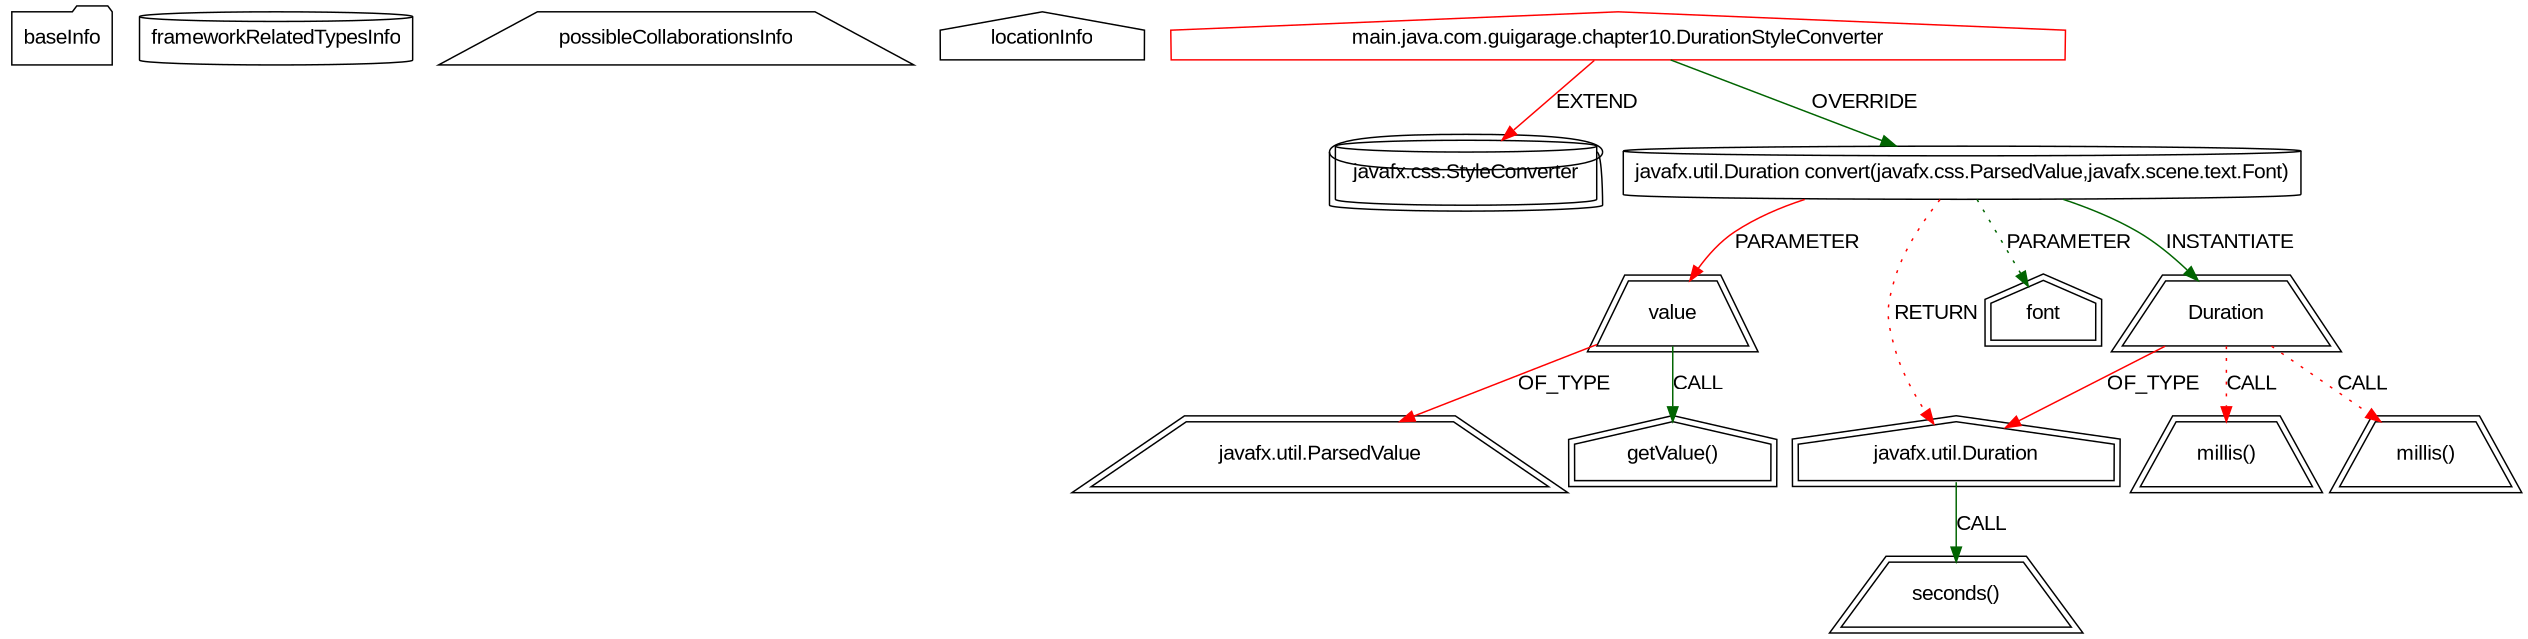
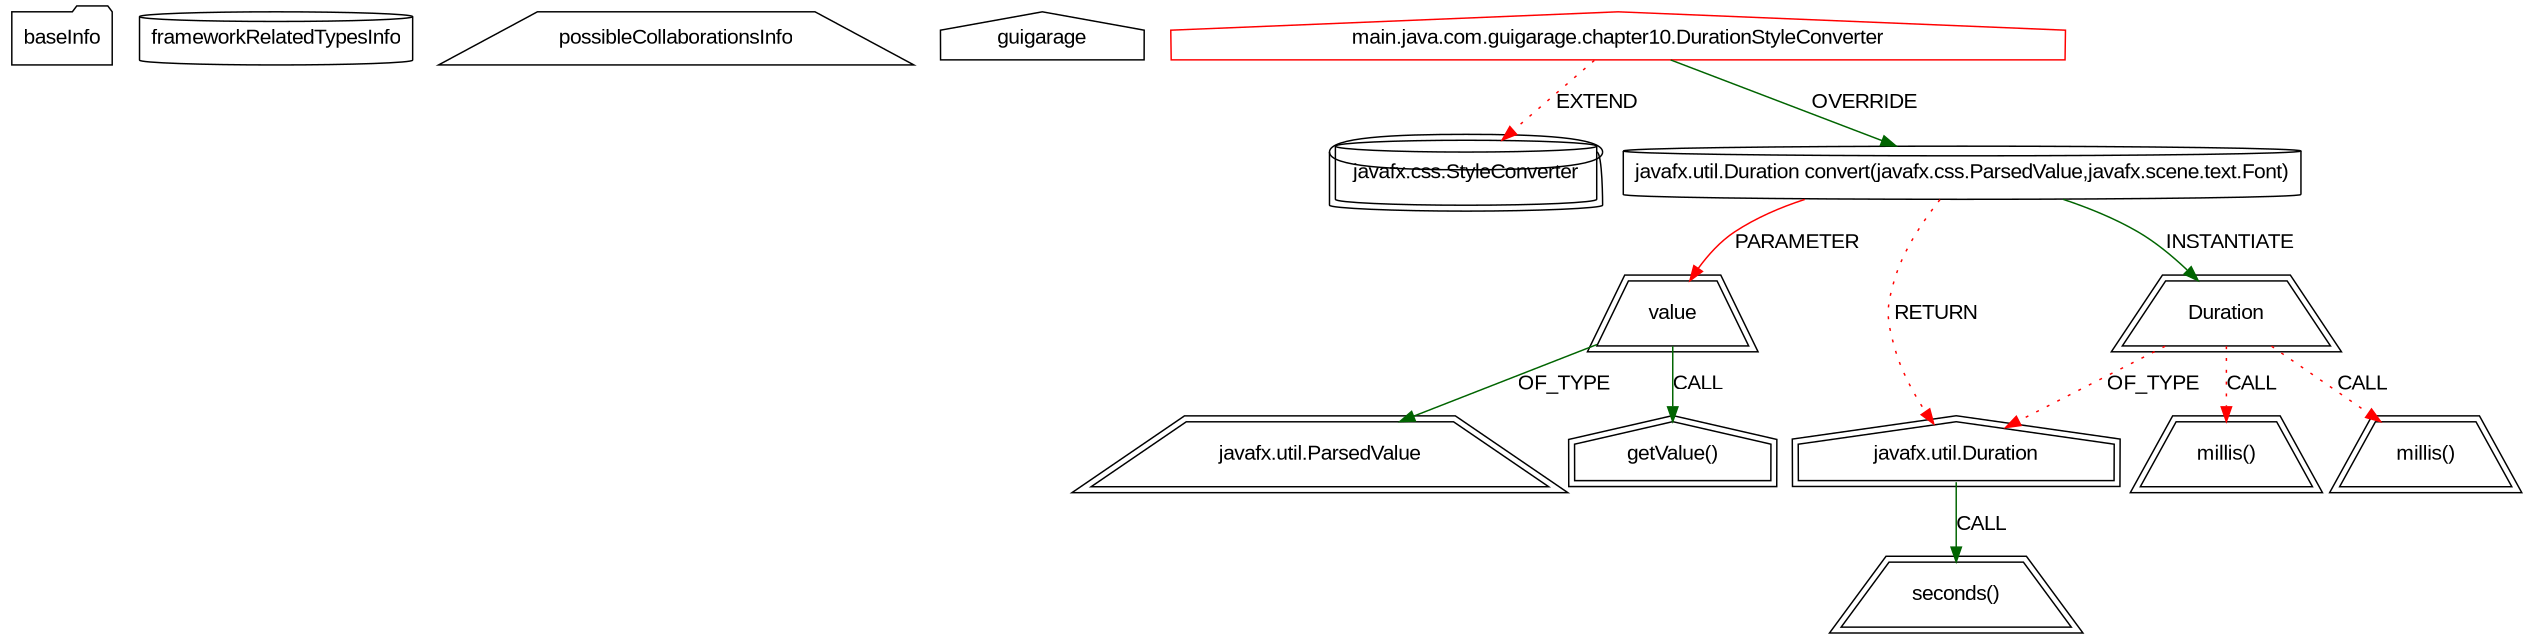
node "locationInfo": label "locationInfo" -> "guigarage"
edge "main.java.com.guigarage.chapter10.DurationStyleConverter" -> "javafx.css.StyleConverter": style solid -> dotted
node "font": removed
edge "value" -> "javafx.util.ParsedValue": color red -> darkgreen
edge "Duration" -> "javafx.util.Duration": style solid -> dotted
